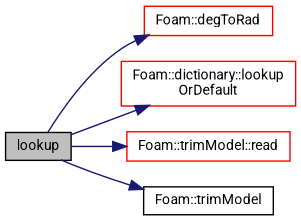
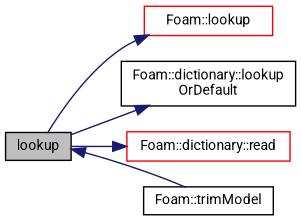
node "Foam::degToRad": label "Foam::degToRad" -> "Foam::lookup"
node "Foam::dictionary::lookup OrDefault": color red -> black
node "Foam::trimModel::read": label "Foam::trimModel::read" -> "Foam::dictionary::read"
edge "lookup" -> "Foam::trimModel": reversed
